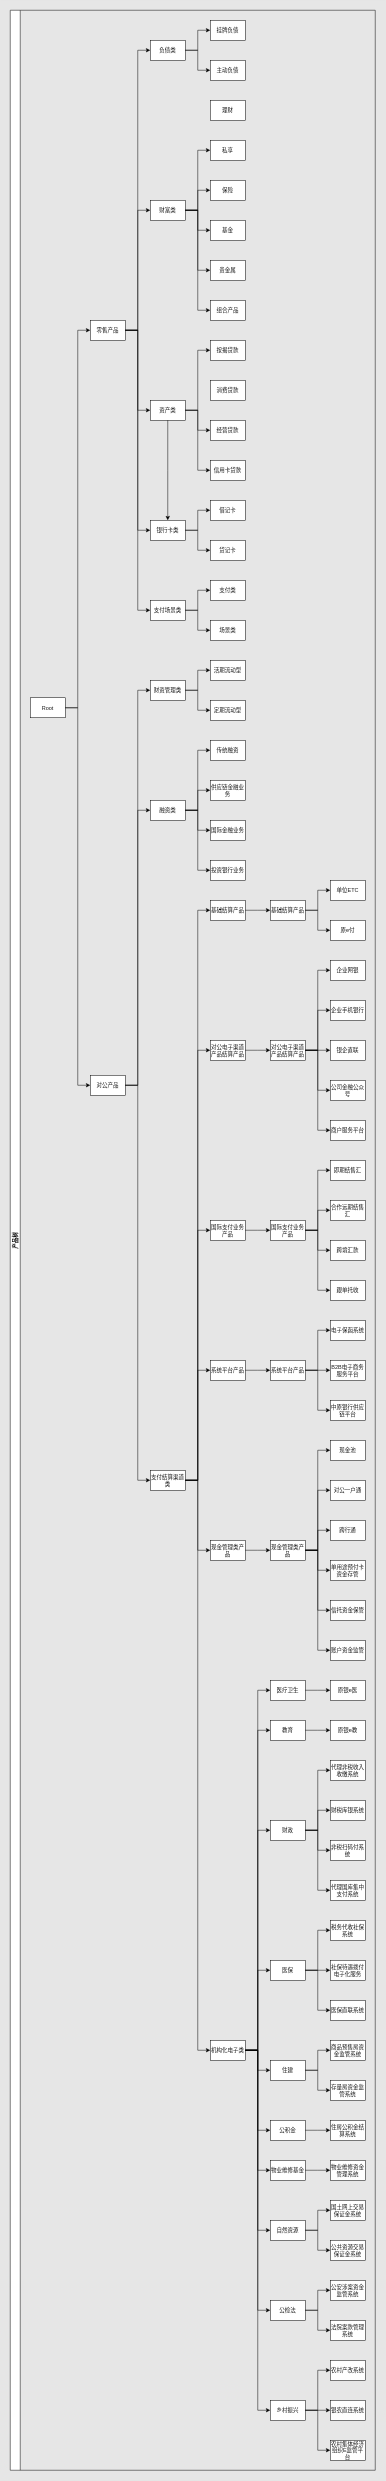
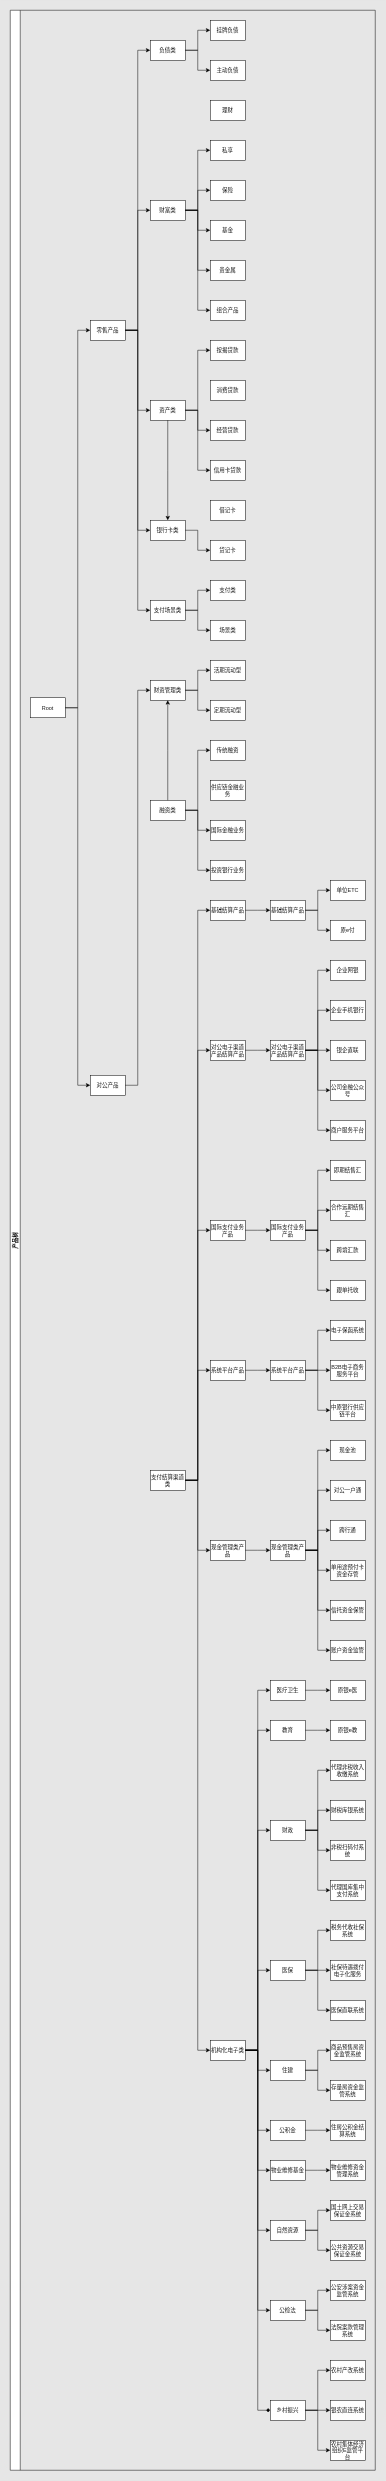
edge "银行卡类" -> "借记卡": removed
edge "融资类" -> "供应链金融业务": now "融资类" -> "财资管理类"
edge "对公产品" -> "融资类": removed
edge "对公产品" -> "支付结算渠道类": removed
edge "机构化电子类" -> "乡村振兴": arrowhead classic -> diamond
